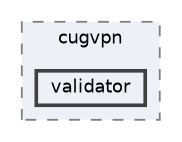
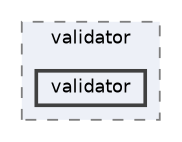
cluster "cugvpn": label "cugvpn" -> "validator"
